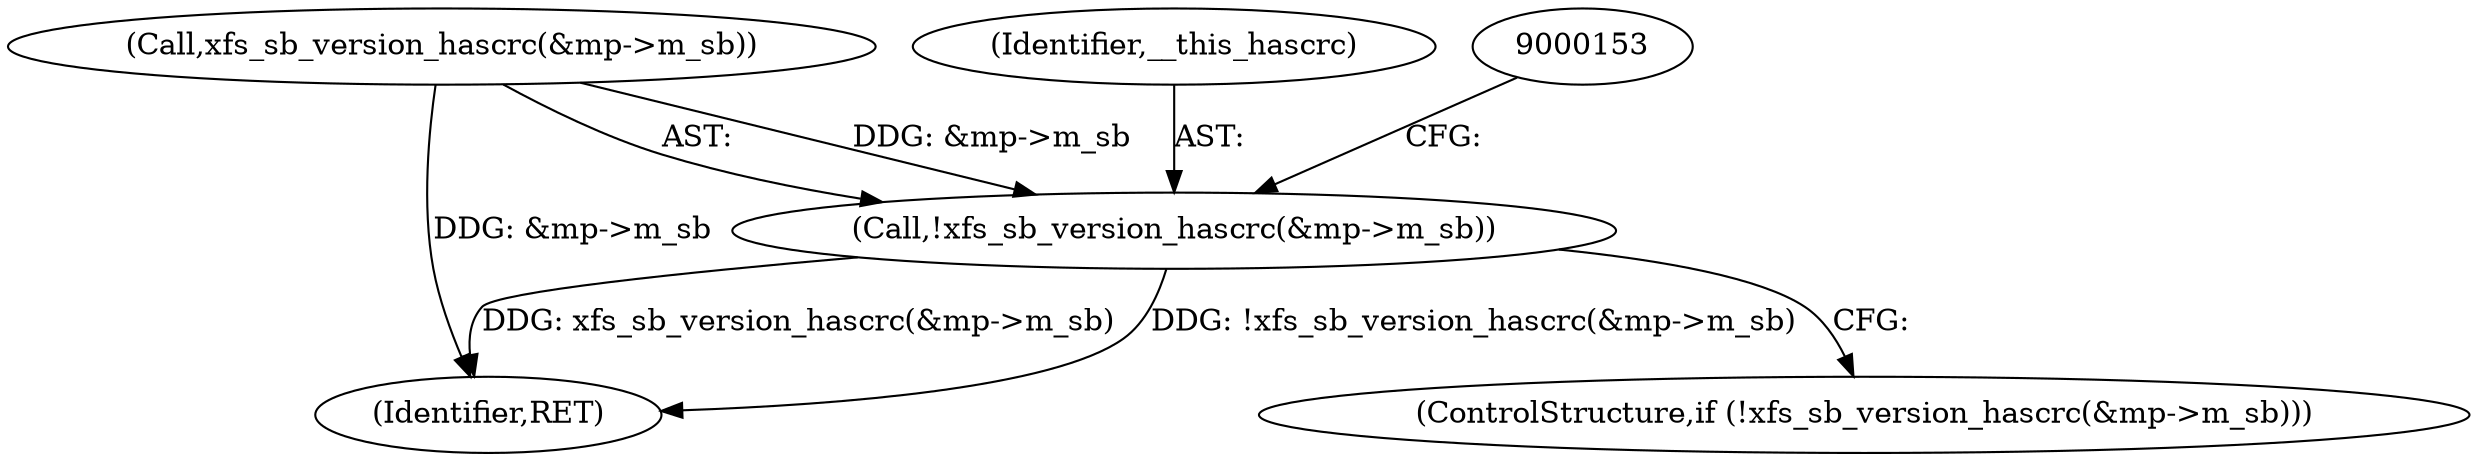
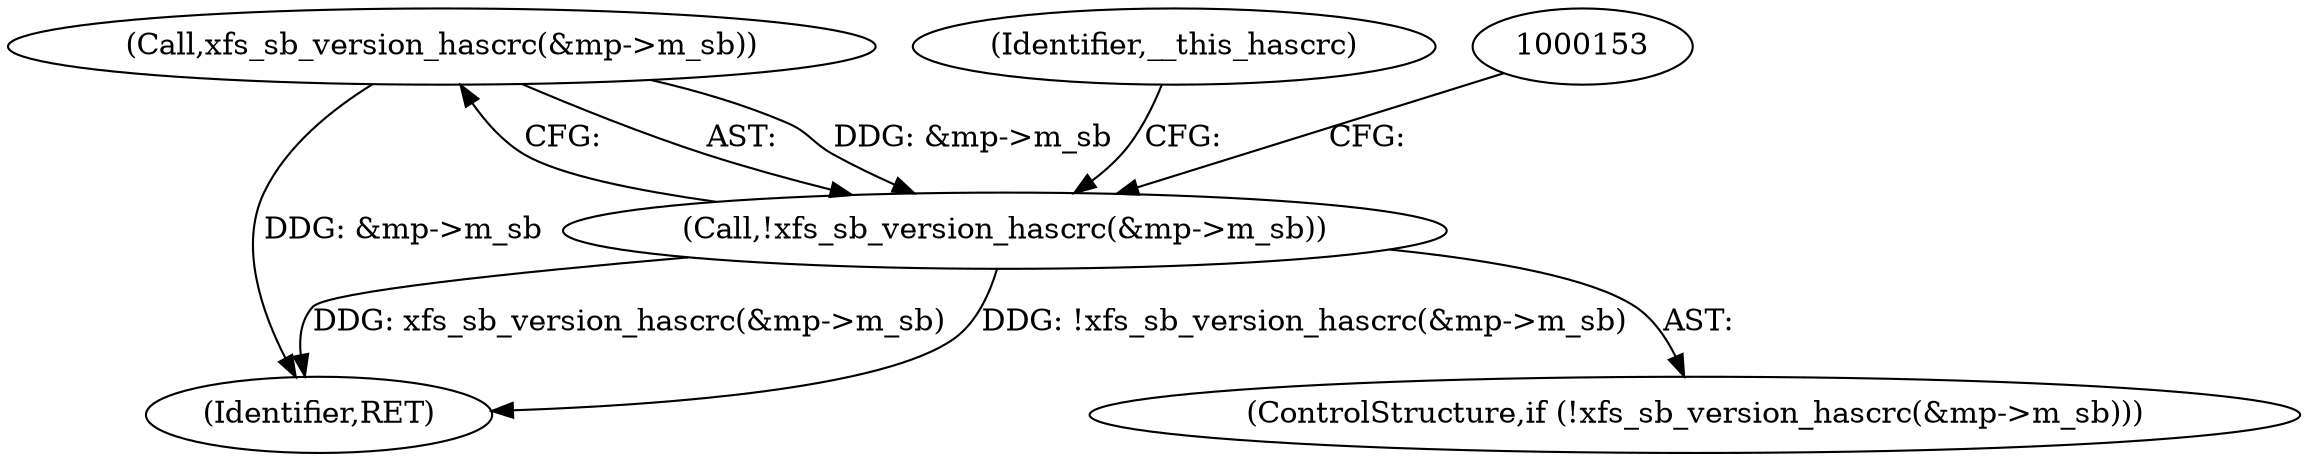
node "9000153": label "9000153" -> "1000153"
edge "(Identifier,__this_hascrc)" -> "(Call,!xfs_sb_version_hascrc(&mp->m_sb))": label "AST: " -> "CFG: "
edge "(Call,!xfs_sb_version_hascrc(&mp->m_sb))" -> "(Call,xfs_sb_version_hascrc(&mp->m_sb))": added, label "CFG:"
edge "(Call,!xfs_sb_version_hascrc(&mp->m_sb))" -> "(ControlStructure,if (!xfs_sb_version_hascrc(&mp->m_sb)))": label "CFG: " -> "AST: "
